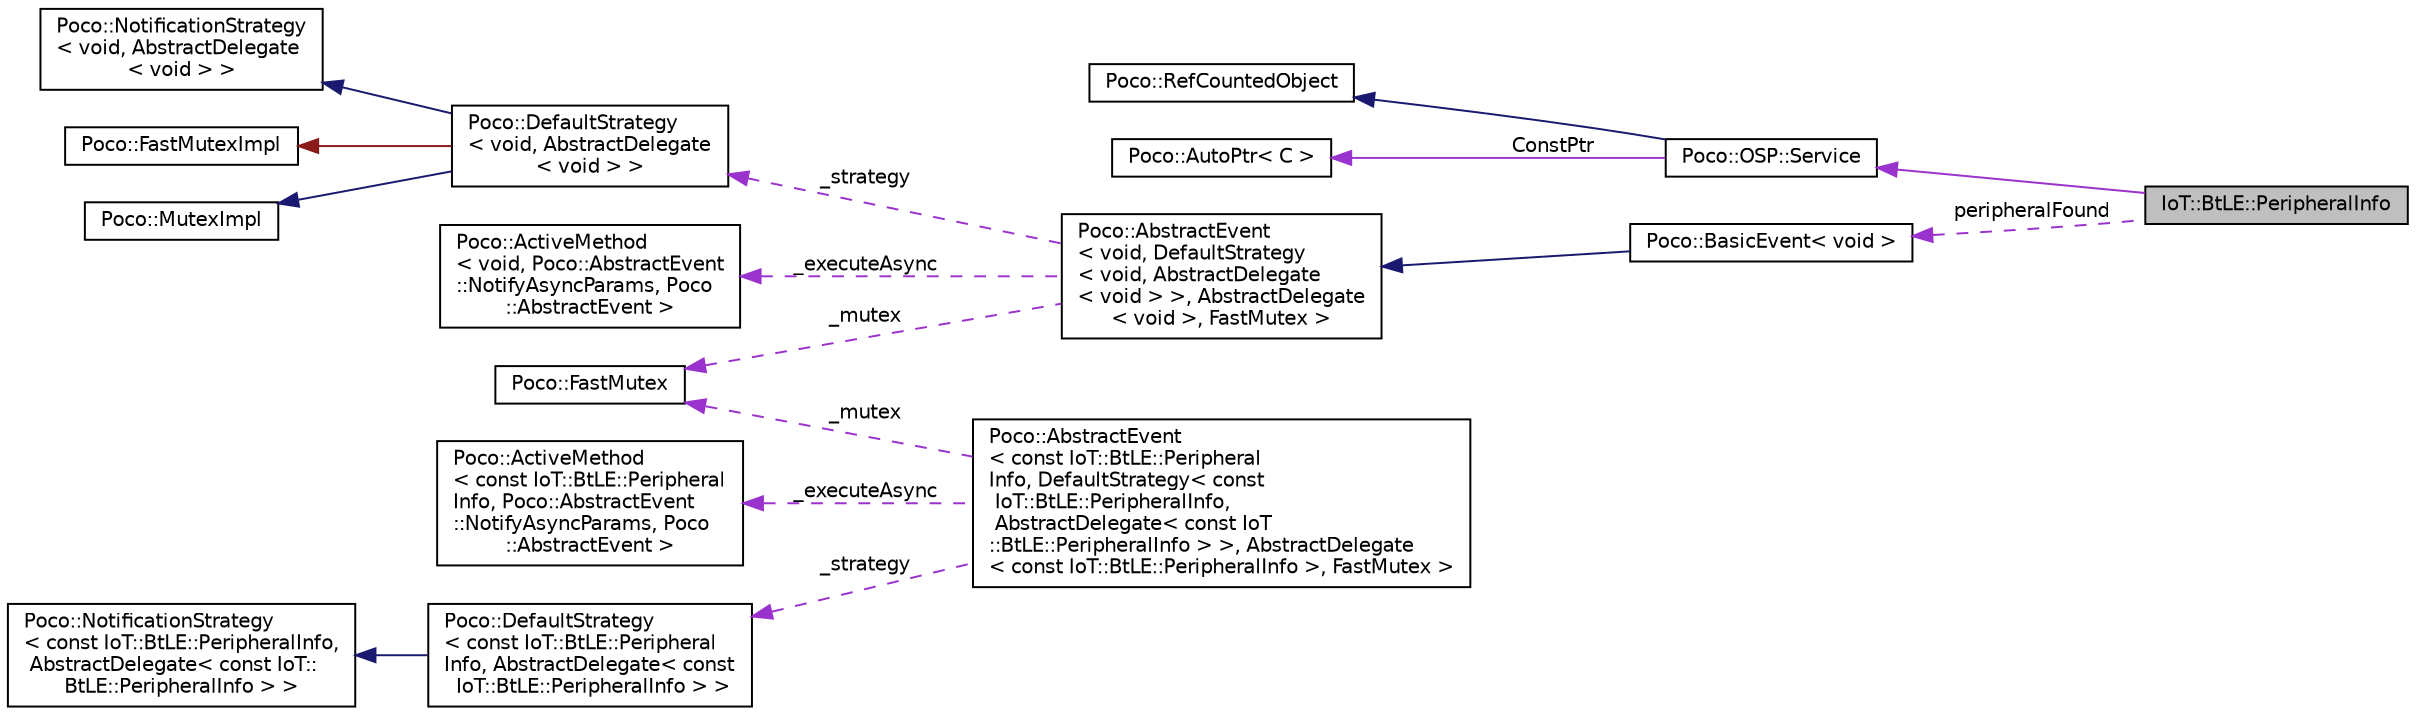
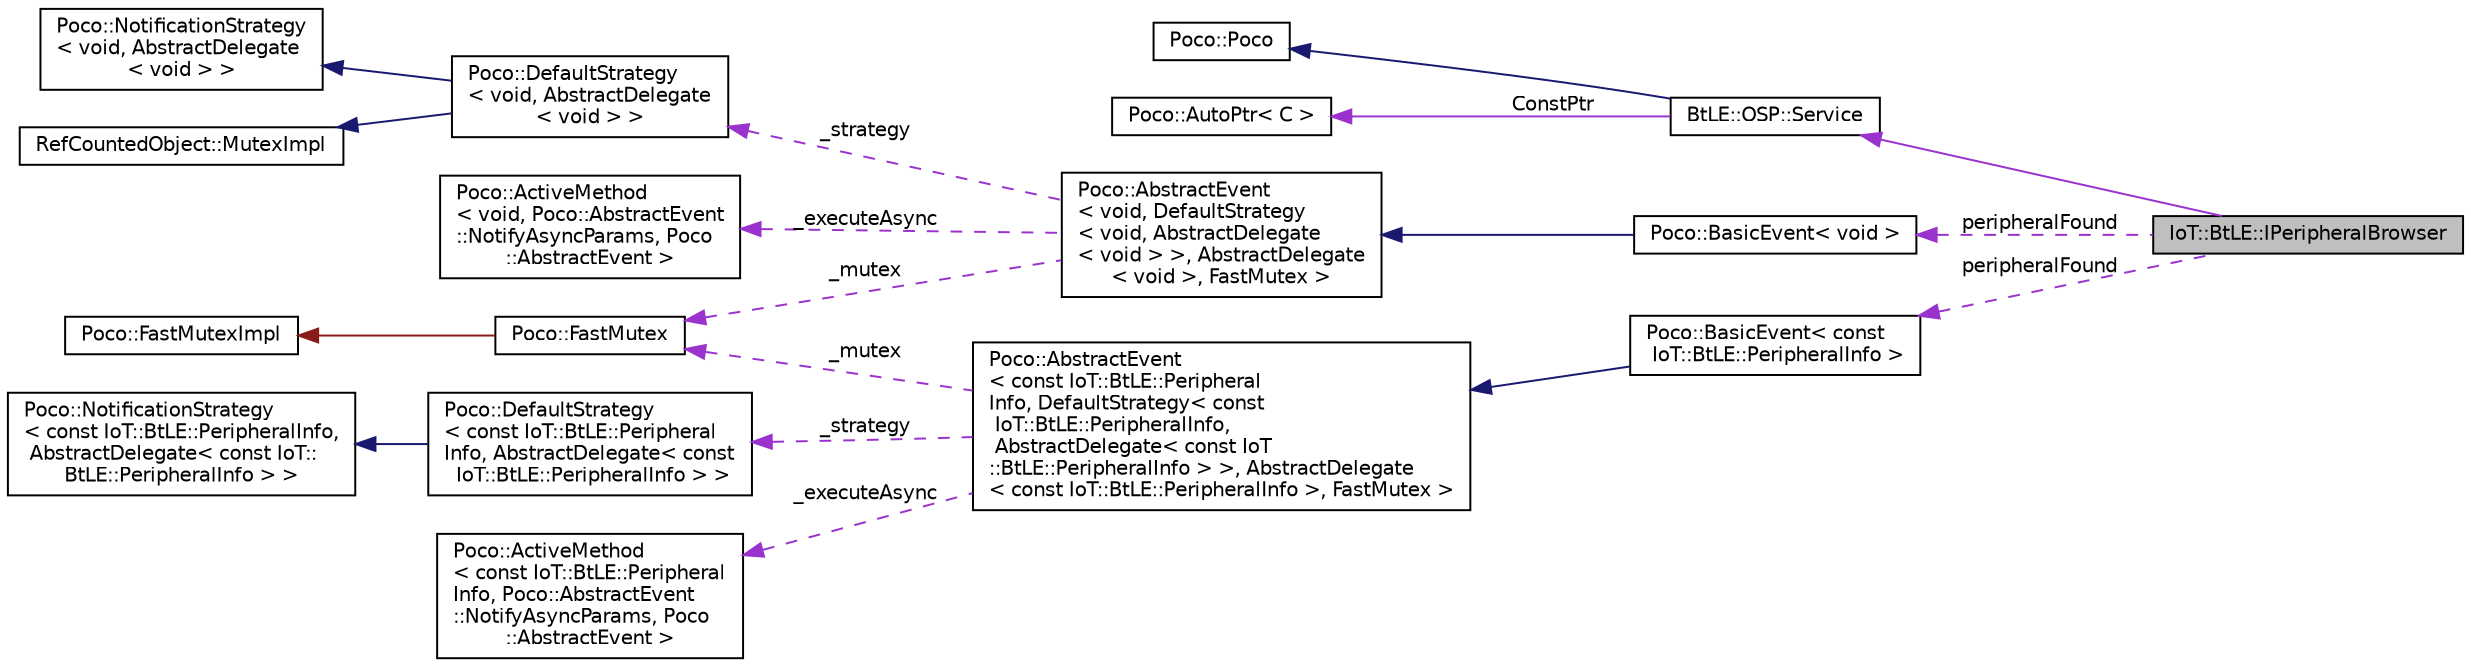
node "Poco::RefCountedObject": label "Poco::RefCountedObject" -> "Poco::Poco"
edge "Poco::DefaultStrategy < void, AbstractDelegate < void > >" -> "Poco::FastMutexImpl": now "Poco::FastMutex" -> "Poco::FastMutexImpl"
node "Poco::OSP::Service": label "Poco::OSP::Service" -> "BtLE::OSP::Service"
node "IoT::BtLE::PeripheralInfo": label "IoT::BtLE::PeripheralInfo" -> "IoT::BtLE::IPeripheralBrowser"
node "Poco::MutexImpl": label "Poco::MutexImpl" -> "RefCountedObject::MutexImpl"
node "Poco::BasicEvent< const IoT::BtLE::PeripheralInfo >": added
